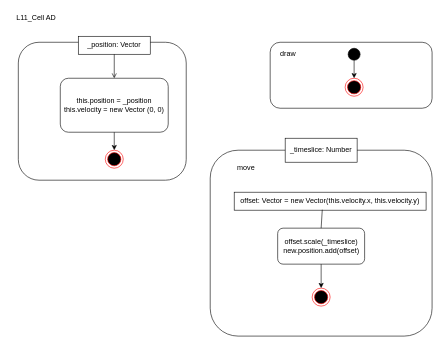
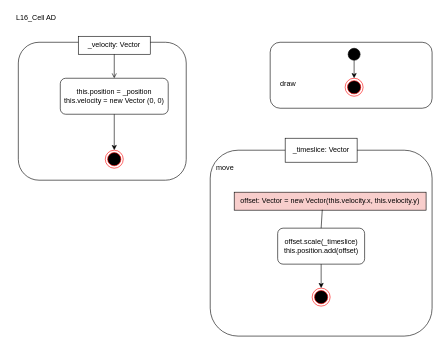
node "L11_Cell AD": label "L11_Cell AD" -> "L16_Cell AD"
node "_position: Vector": label "_position: Vector" -> "_velocity: Vector"
node "draw": moved (288, 54) -> (288, 84)
node "this.position = _position this.velocity = new Vector (0, 0)": size 108x54 -> 108x36
node "_timeslice: Number": label "_timeslice: Number" -> "_timeslice: Vector"
node "move": moved (246, 168) -> (225, 168)
node "offset: Vector = new Vector(this.velocity.x, this.velocity.y)": fillcolor #ffffff -> #f8cecc
node "offset.scale(_timeslice) new.position.add(offset)": label "offset.scale(_timeslice) new.position.add(offset)" -> "offset.scale(_timeslice) this.position.add(offset)"
